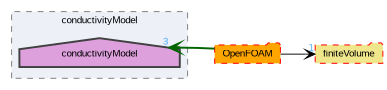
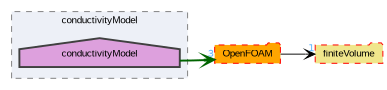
edge "OpenFOAM" -> "conductivityModel": reversed
